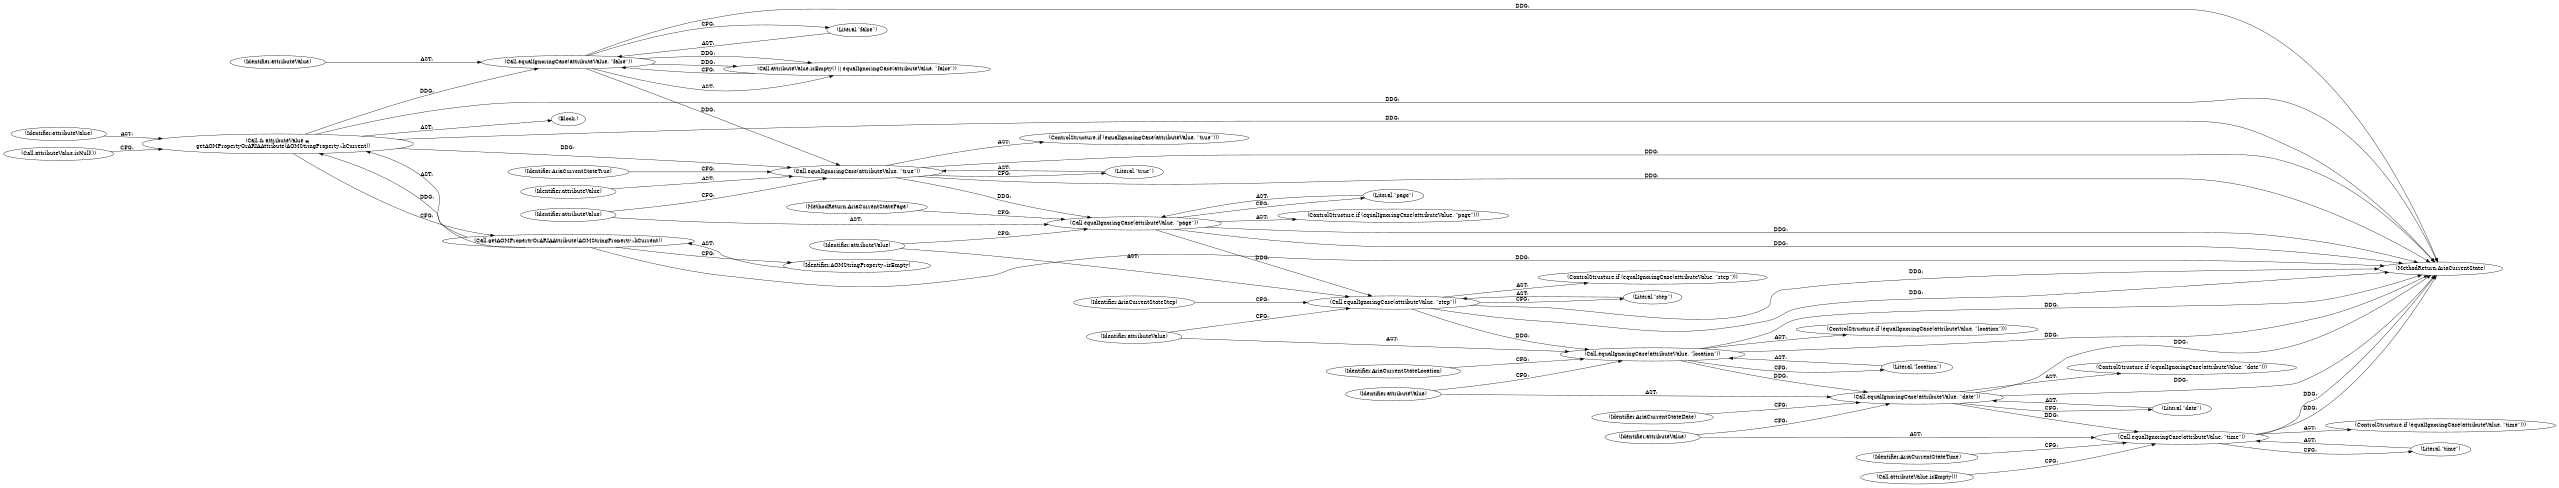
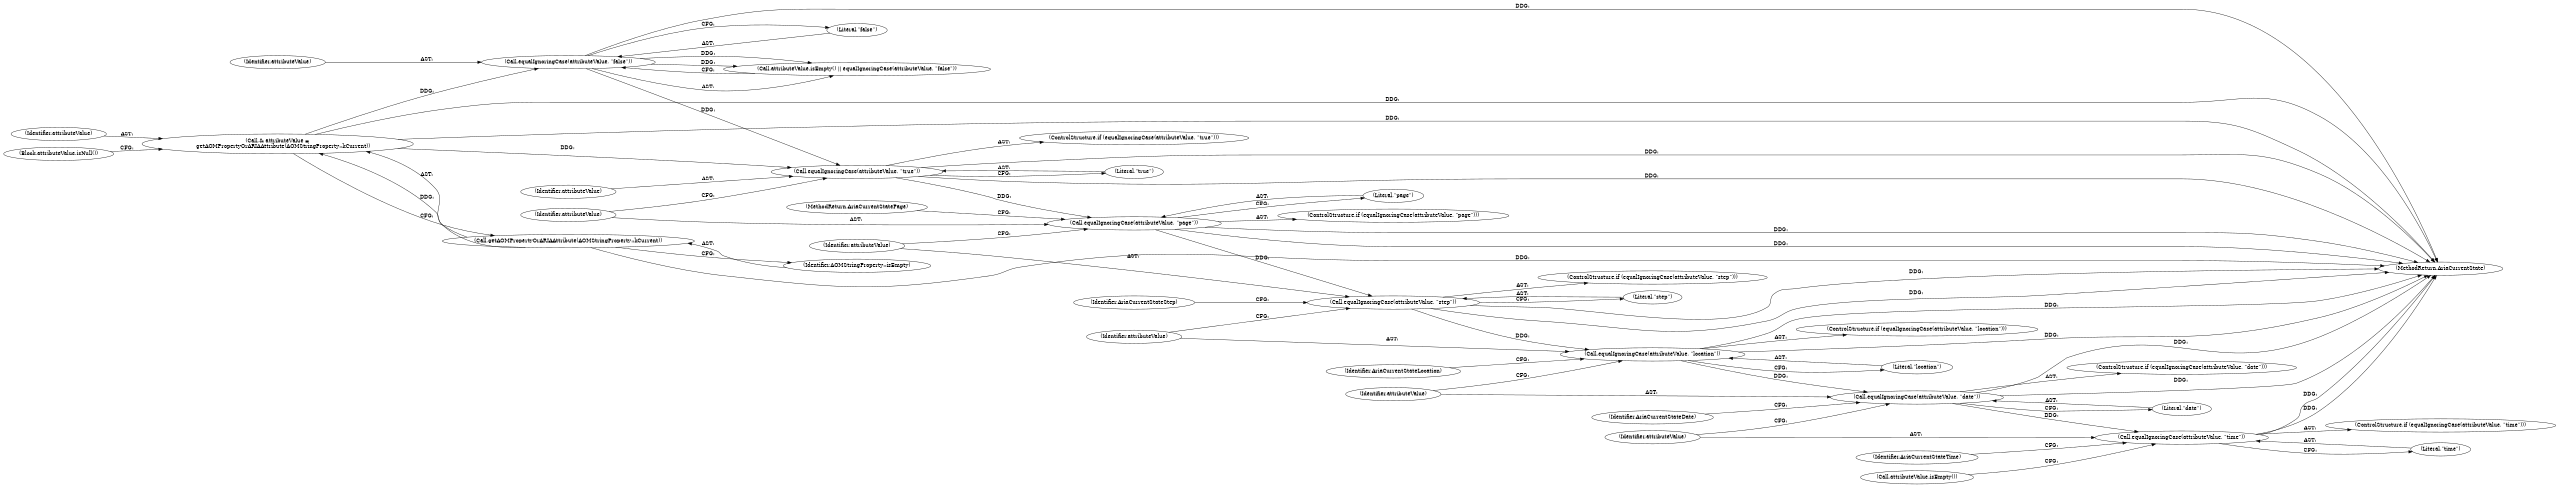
node "(Block,)": removed
node "(Call,attributeValue.isNull())": label "(Call,attributeValue.isNull())" -> "(Block,attributeValue.isNull())"
node "(Identifier,AriaCurrentStateTrue)": removed
